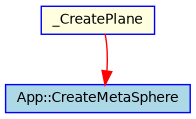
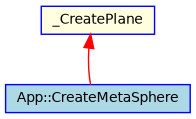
edge "_CreatePlane" -> "App::CreateMetaSphere": reversed
